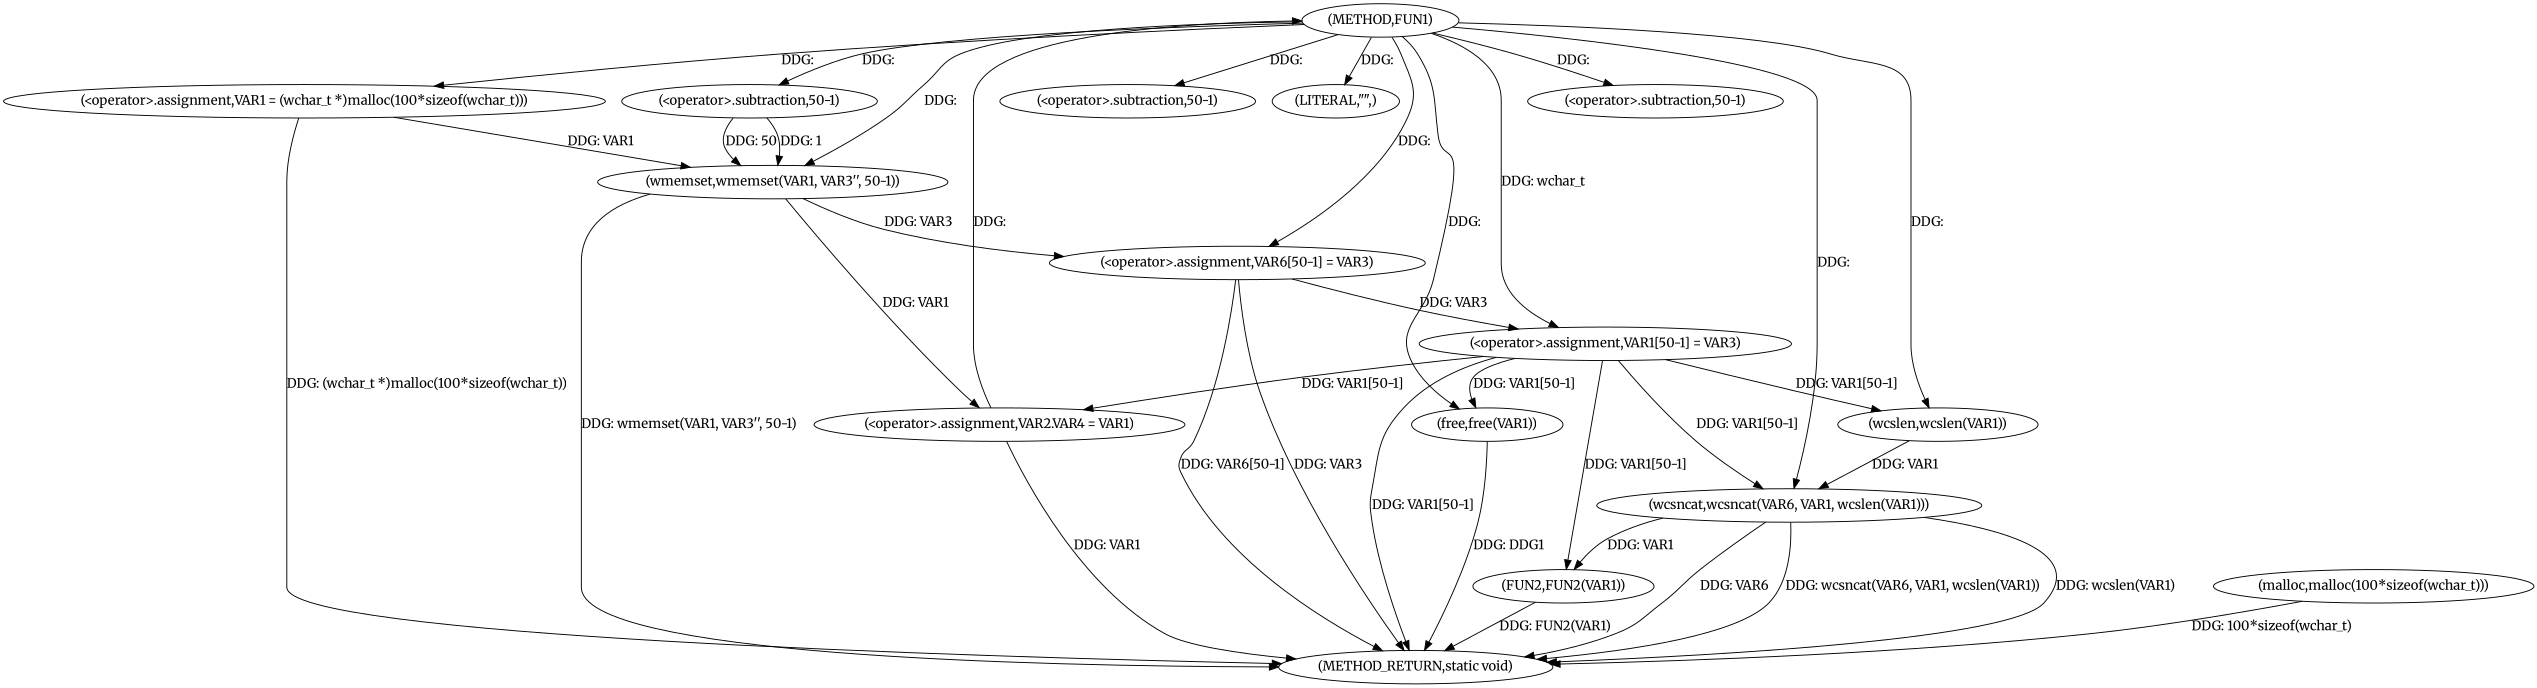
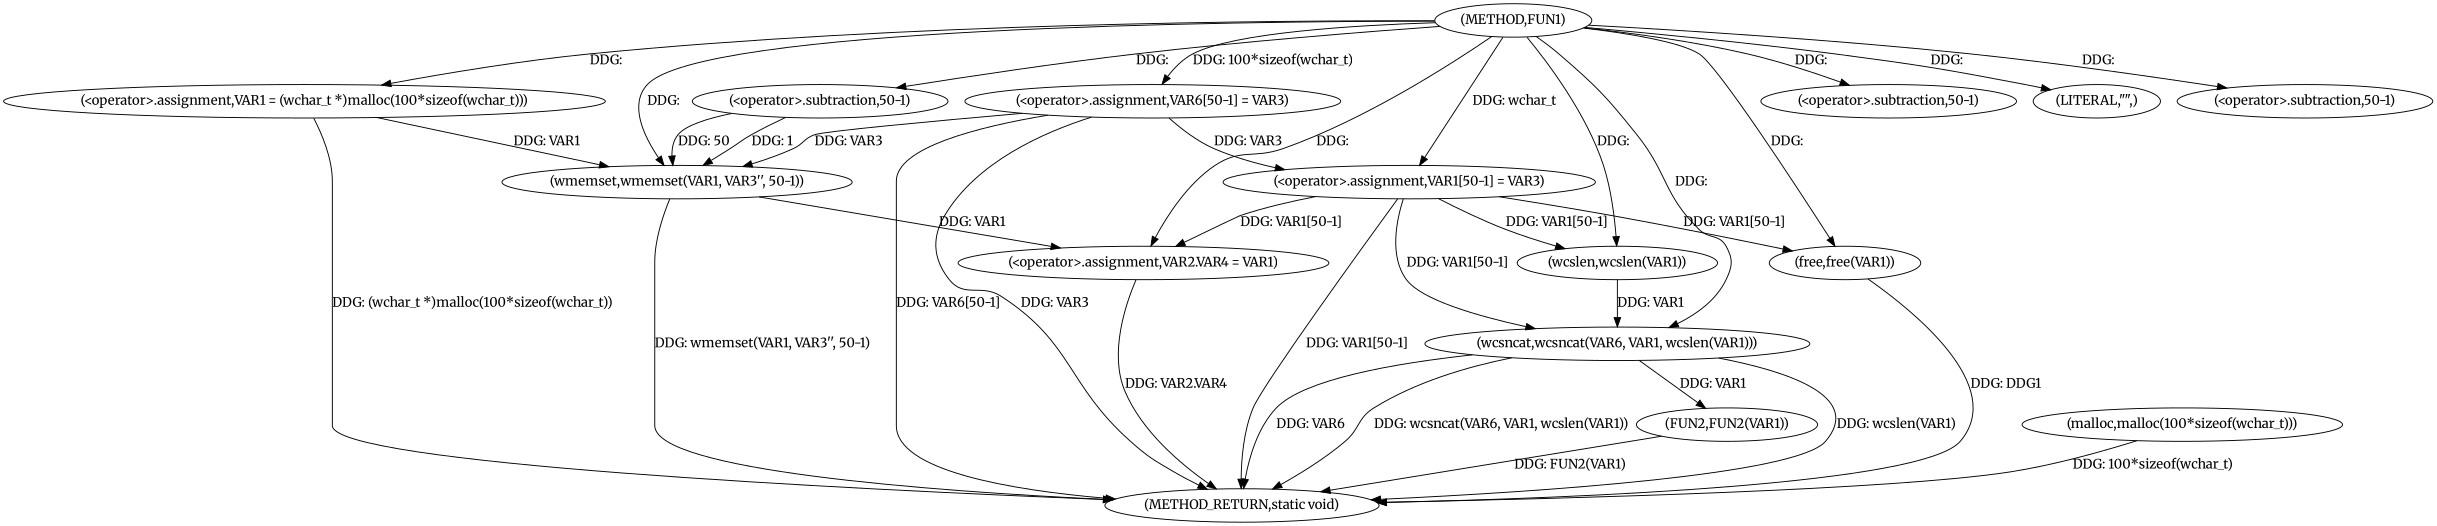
edge "(<operator>.assignment,VAR2.VAR4 = VAR1)" -> "(METHOD,FUN1)": reversed
edge "(METHOD,FUN1)" -> "(<operator>.assignment,VAR6[50-1] = VAR3)": label "DDG: " -> "DDG: 100*sizeof(wchar_t)"
edge "(wmemset,wmemset(VAR1, VAR3'', 50-1))" -> "(<operator>.assignment,VAR6[50-1] = VAR3)": reversed
edge "(<operator>.assignment,VAR1[50-1] = VAR3)" -> "(FUN2,FUN2(VAR1))": removed, label "DDG: VAR1[50-1]"
edge "(<operator>.assignment,VAR2.VAR4 = VAR1)" -> "(METHOD_RETURN,static void)": label "DDG: VAR1" -> "DDG: VAR2.VAR4"
